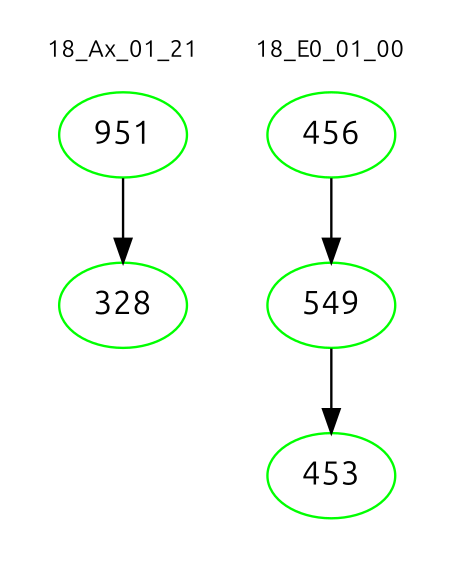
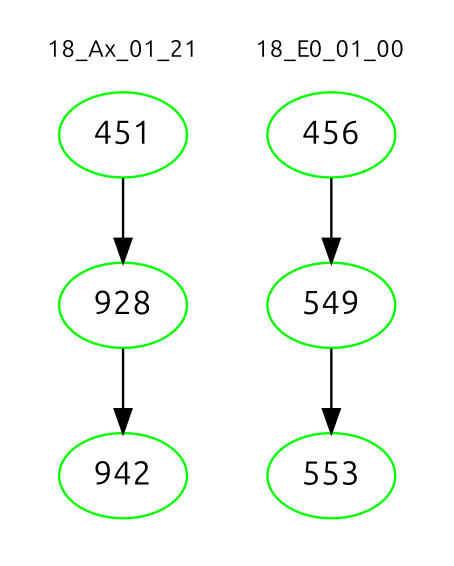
node "951": label "951" -> "451"
node "328": label "328" -> "928"
node "942": added
node "453": label "453" -> "553"
